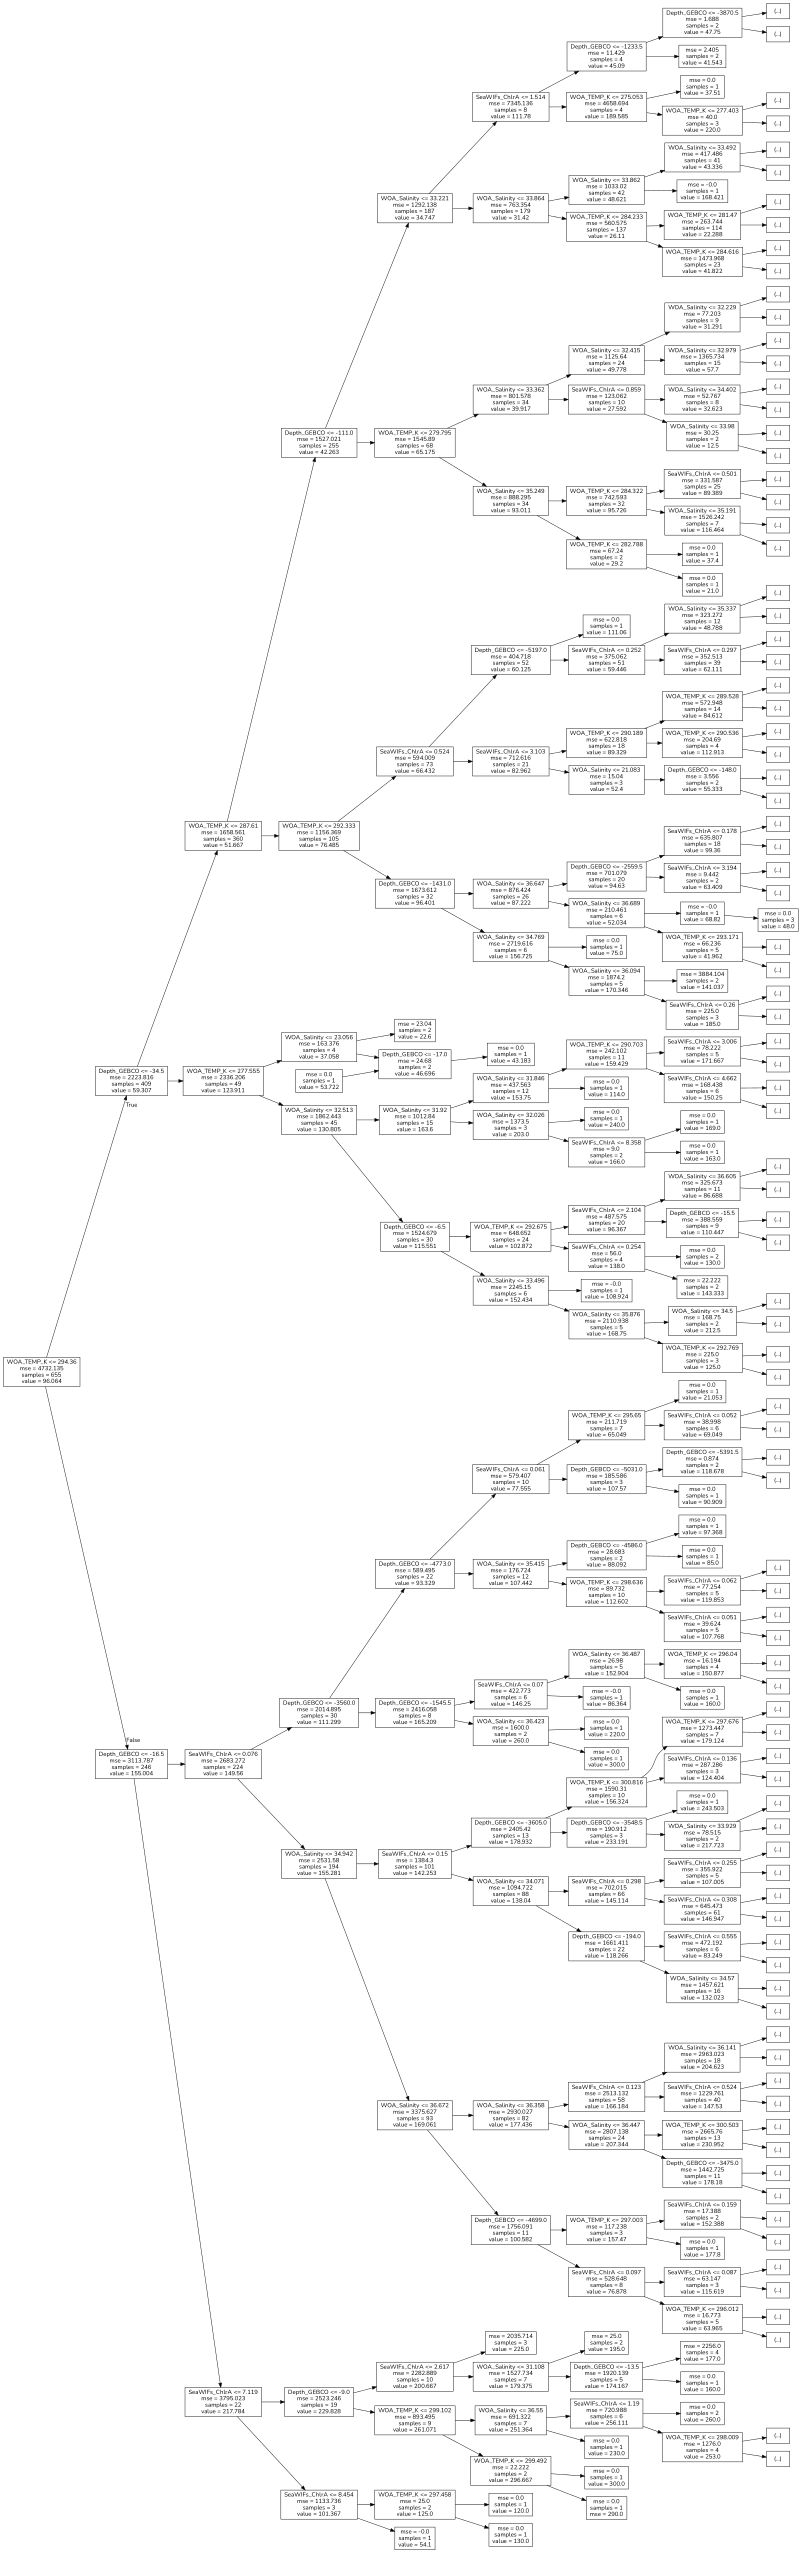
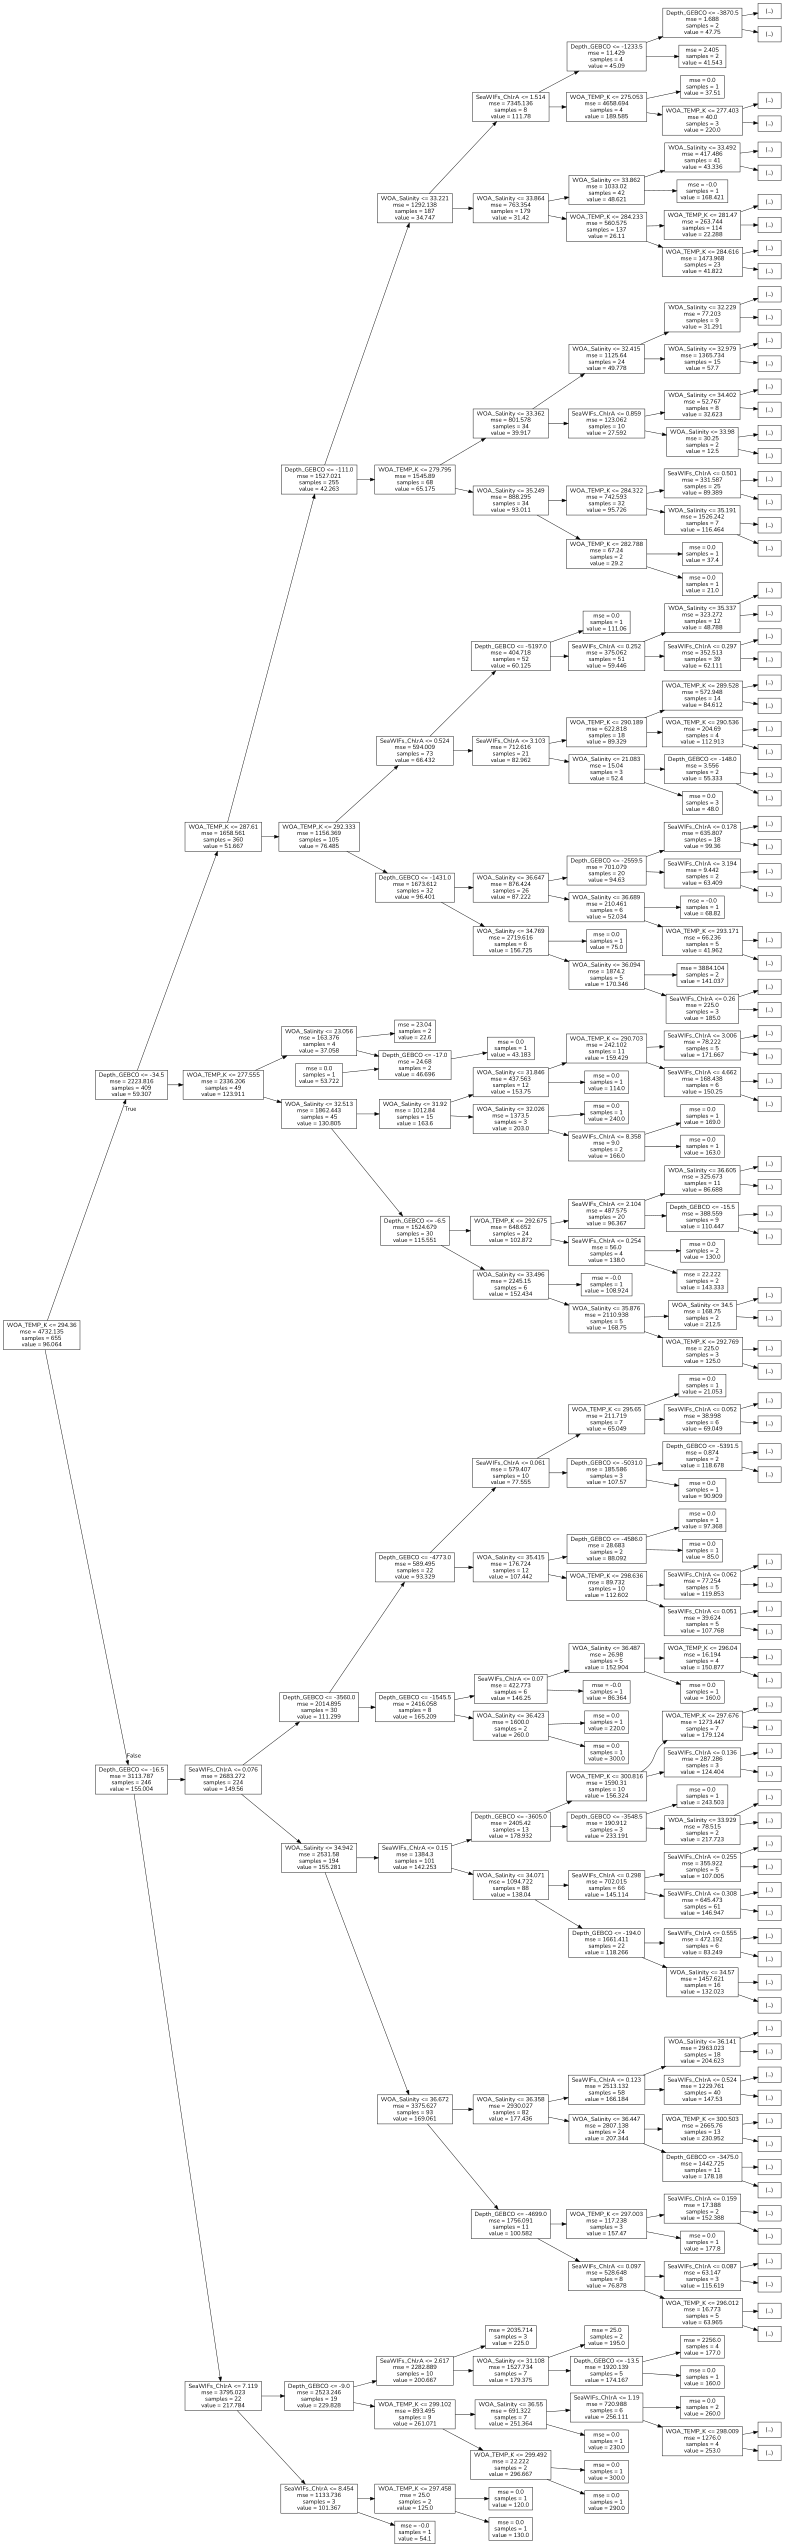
edge "mse = -0.0 samples = 1 value = 68.82" -> "mse = 0.0 samples = 3 value = 48.0": now "WOA_Salinity <= 21.083 mse = 15.04 samples = 3 value = 52.4" -> "mse = 0.0 samples = 3 value = 48.0"
node "mse = 0.0 samples = 1 mse = 290.0": label "mse = 0.0 samples = 1 mse = 290.0" -> "mse = 0.0 samples = 1 value = 290.0"
